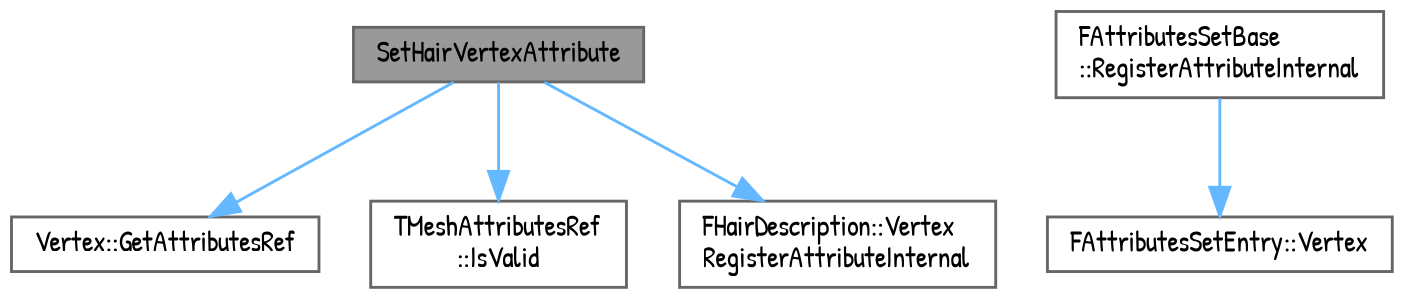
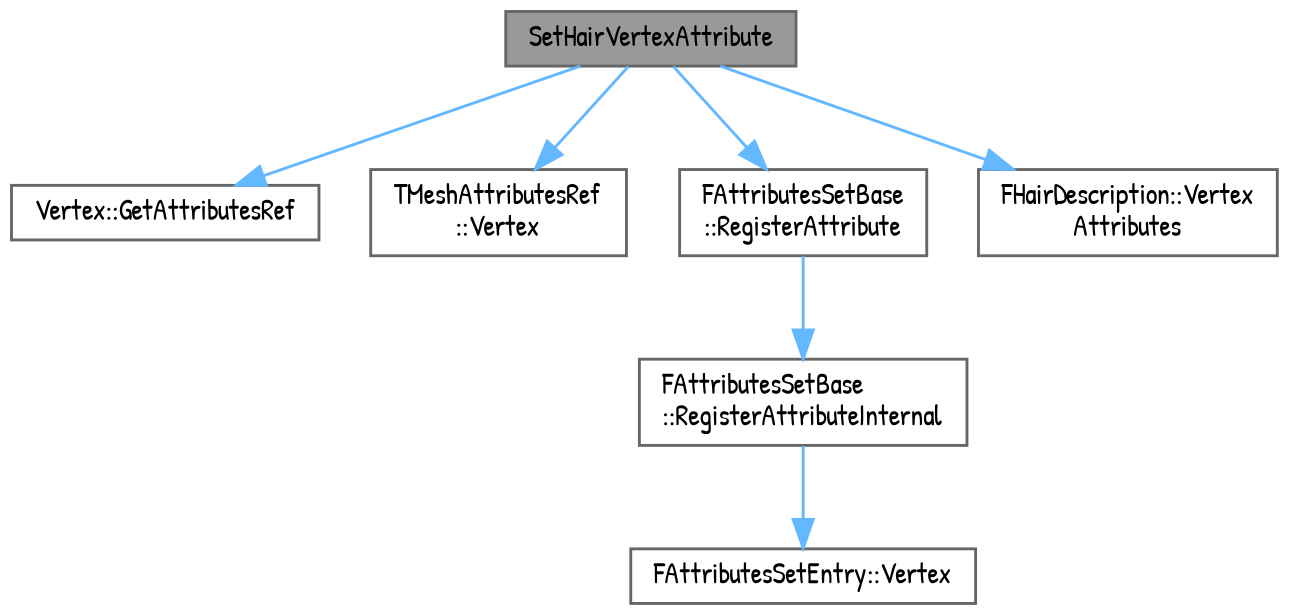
node "FAttributesSetBase ::RegisterAttribute": added
node "TMeshAttributesRef ::IsValid": label "TMeshAttributesRef ::IsValid" -> "TMeshAttributesRef ::Vertex"
node "FHairDescription::Vertex RegisterAttributeInternal": label "FHairDescription::Vertex RegisterAttributeInternal" -> "FHairDescription::Vertex Attributes"
